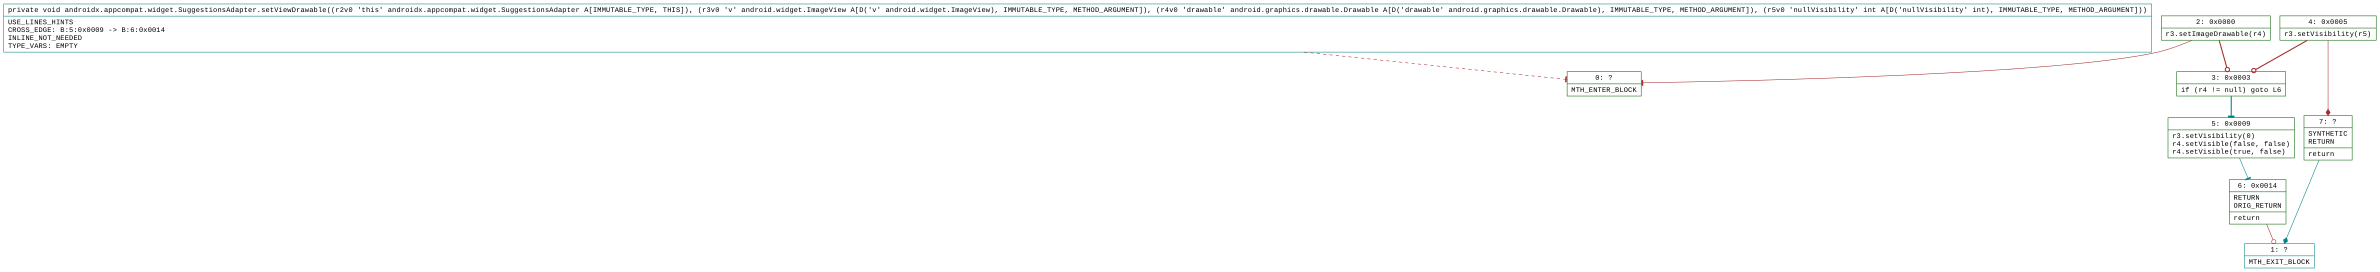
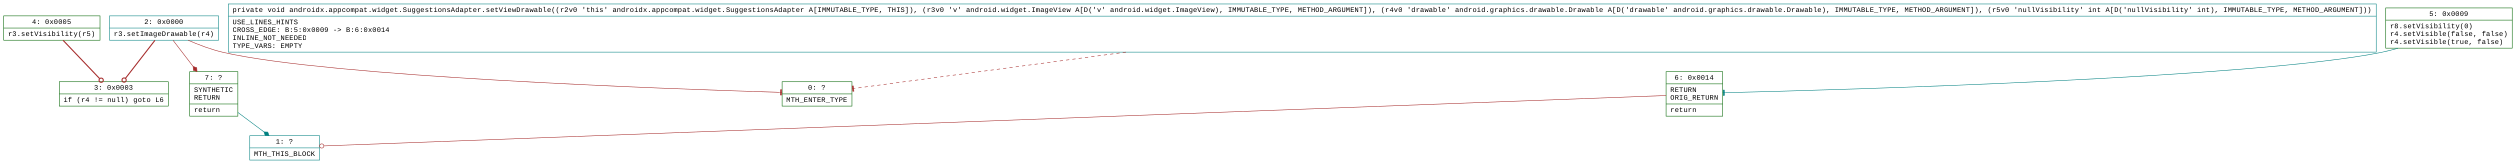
node "2: 0x0000": color darkgreen -> teal
edge "4: 0x0005" -> "7: ?": now "2: 0x0000" -> "7: ?"
node "0: ?": text "MTH_ENTER_BLOCK" -> "MTH_ENTER_TYPE"
edge "3: 0x0003" -> "5: 0x0009": removed
node "5: 0x0009": text "r3.setVisibility(0)" -> "r8.setVisibility(0)"
node "1: ?": text "MTH_EXIT_BLOCK" -> "MTH_THIS_BLOCK"
